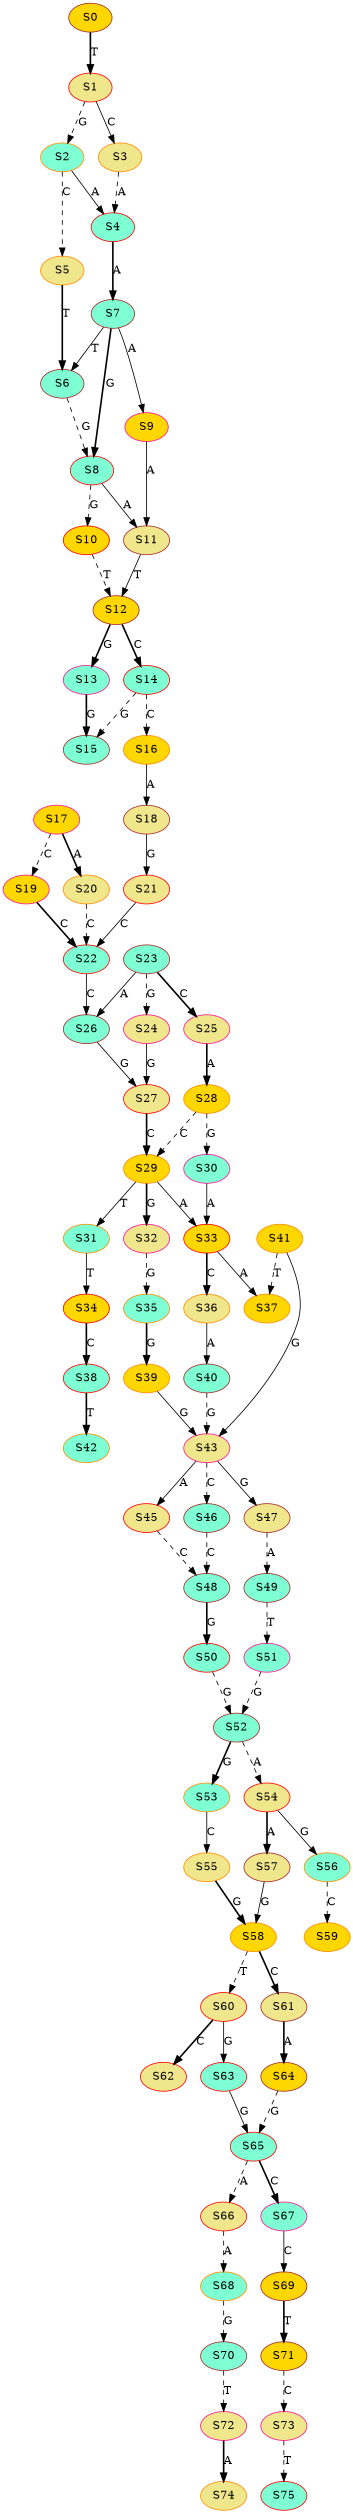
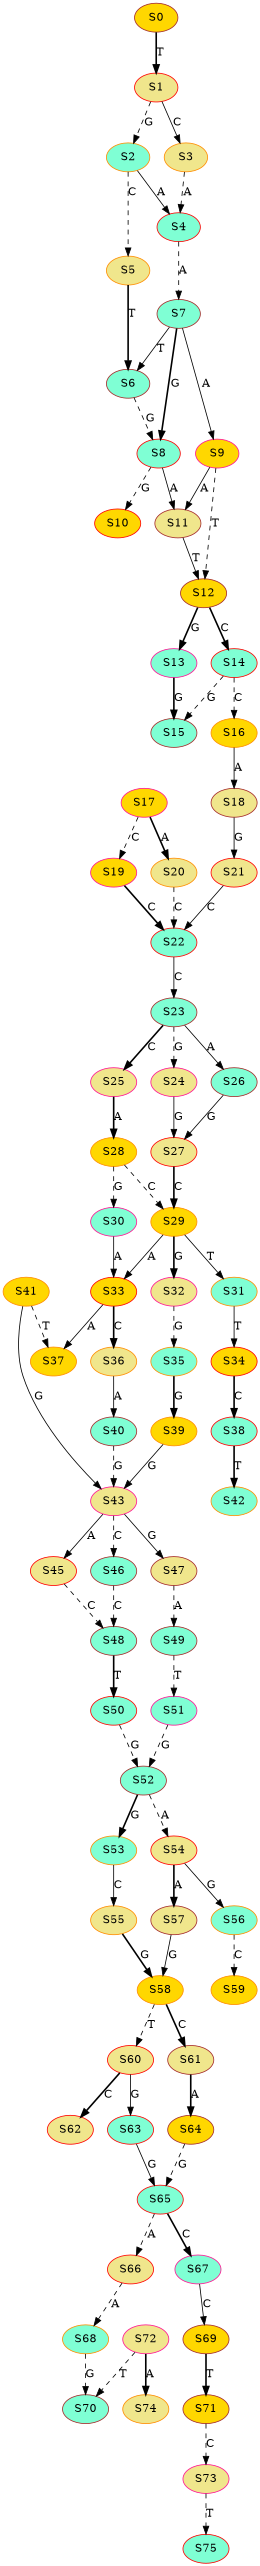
edge "S4" -> "S7": style bold -> dashed
edge "S10" -> "S12": now "S9" -> "S12"
edge "S22" -> "S26": now "S22" -> "S23"
edge "S48" -> "S50": label "G" -> "T"
edge "S70" -> "S72": reversed
